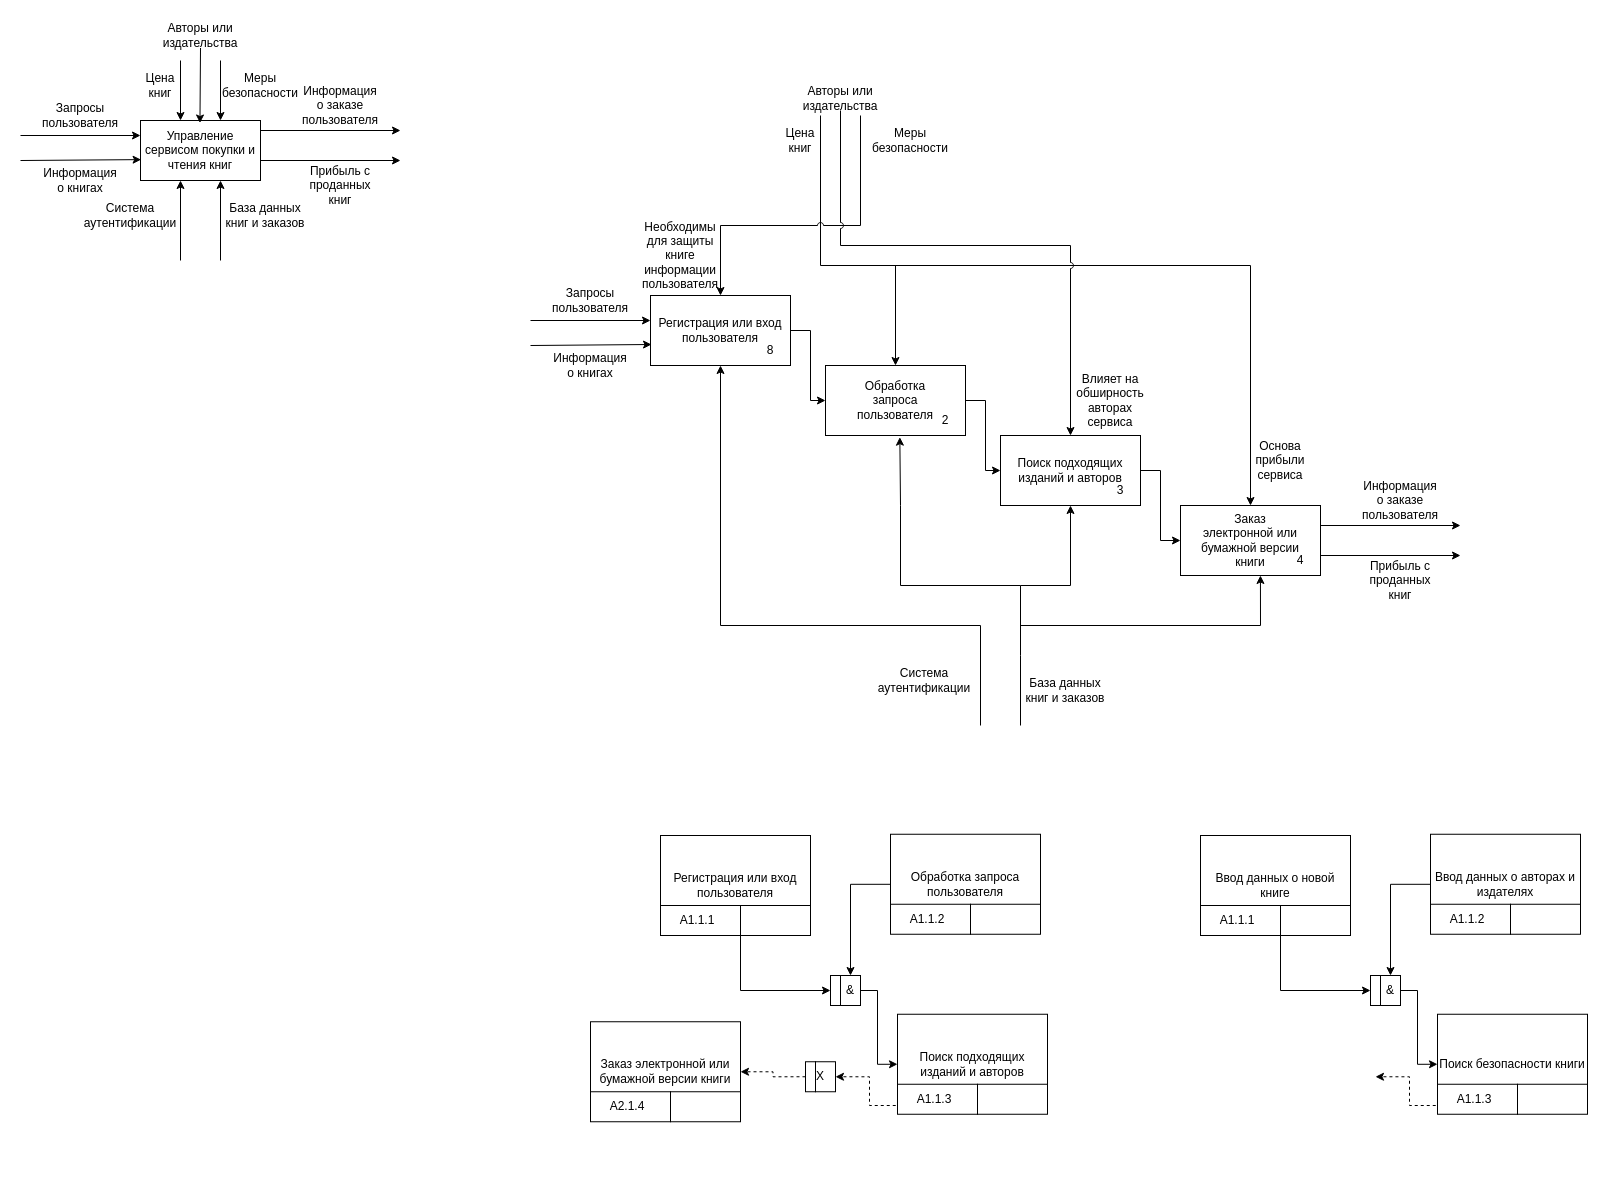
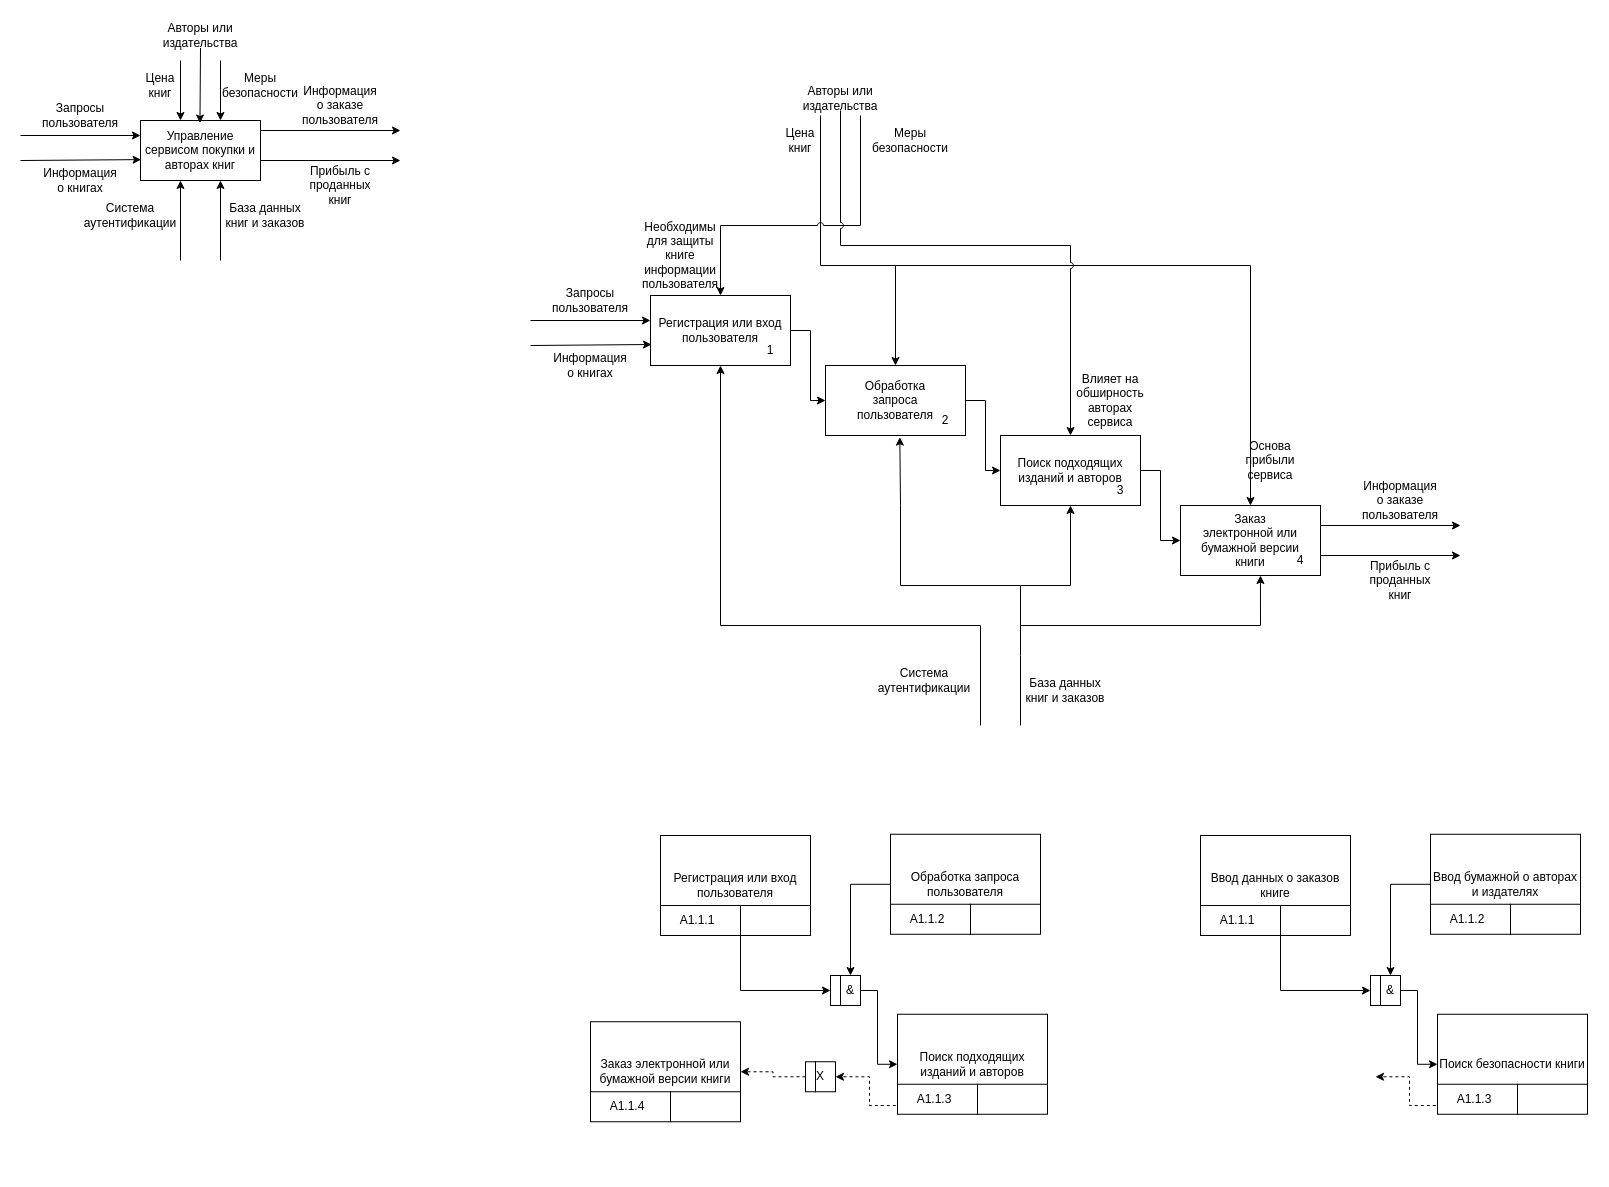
node "Управление сервисом покупки и чтения книг": label "Управление сервисом покупки и чтения книг" -> "Управление сервисом покупки и авторах книг"
node "8": label "8" -> "1"
node "Основа прибыли сервиса": moved (1281, 461) -> (1271, 461)
node "Ввод данных о авторах и издателях": label "Ввод данных о авторах и издателях" -> "Ввод бумажной о авторах и издателях"
node "Ввод данных о новой книге": label "Ввод данных о новой книге" -> "Ввод данных о заказов книге"
node "А2.1.4": label "А2.1.4" -> "А1.1.4"
